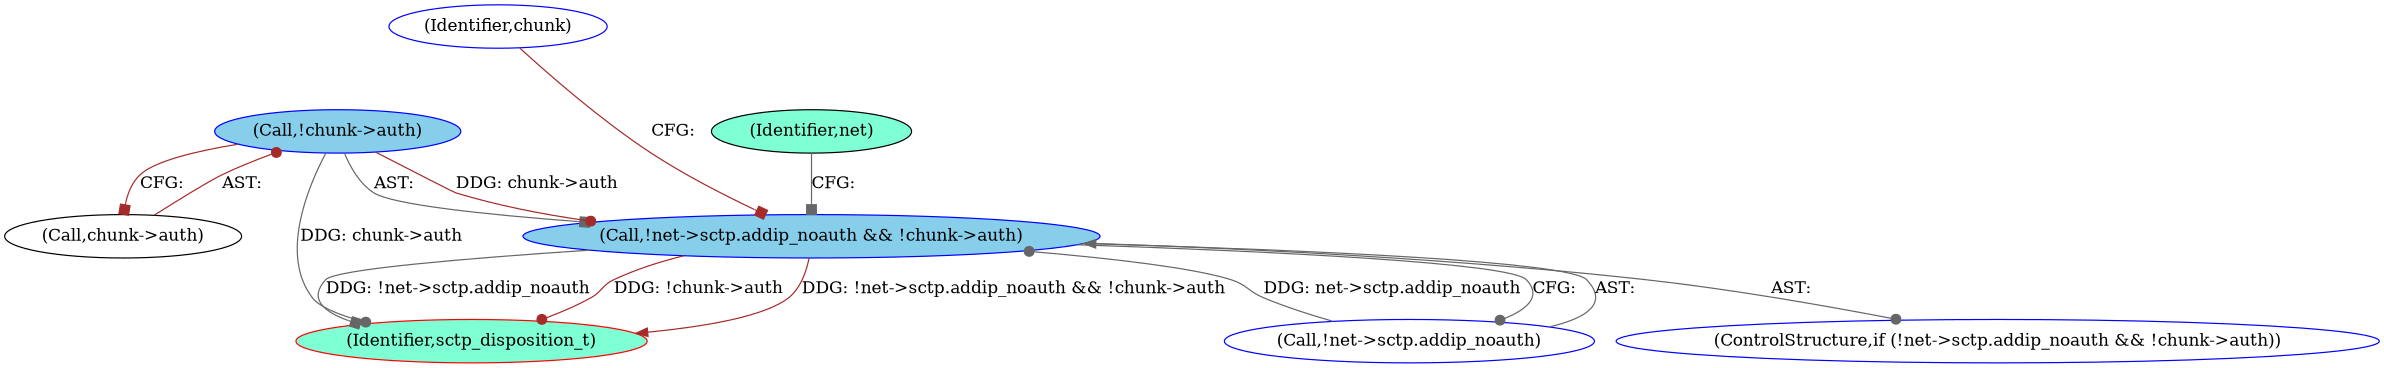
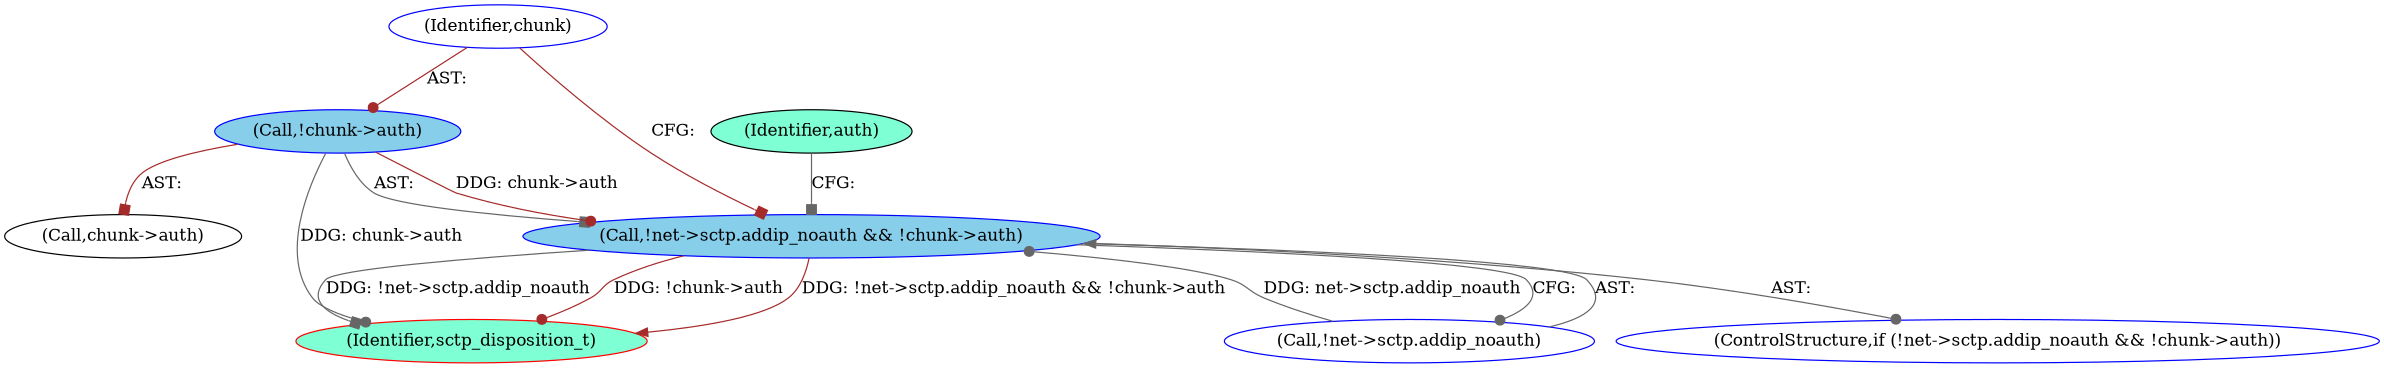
node "(Identifier,net)": label "(Identifier,net)" -> "(Identifier,auth)"
edge "(Call,chunk->auth)" -> "(Call,!chunk->auth)": now "(Identifier,chunk)" -> "(Call,!chunk->auth)"
edge "(Call,!chunk->auth)" -> "(Call,chunk->auth)": label "CFG: " -> "AST: "
